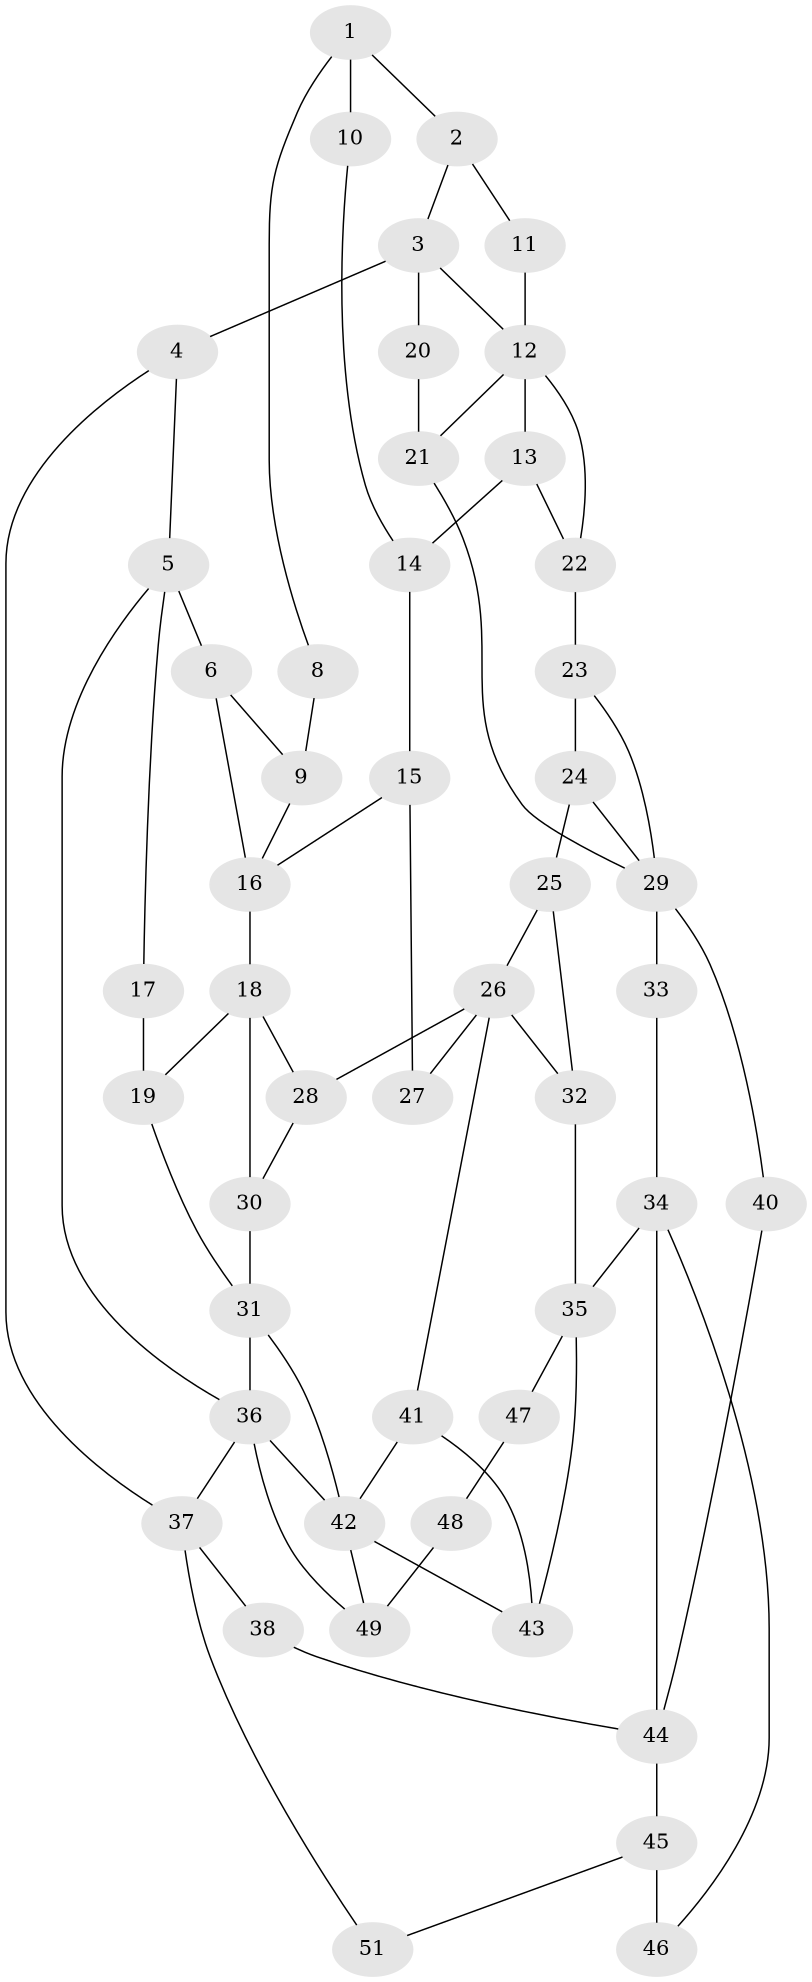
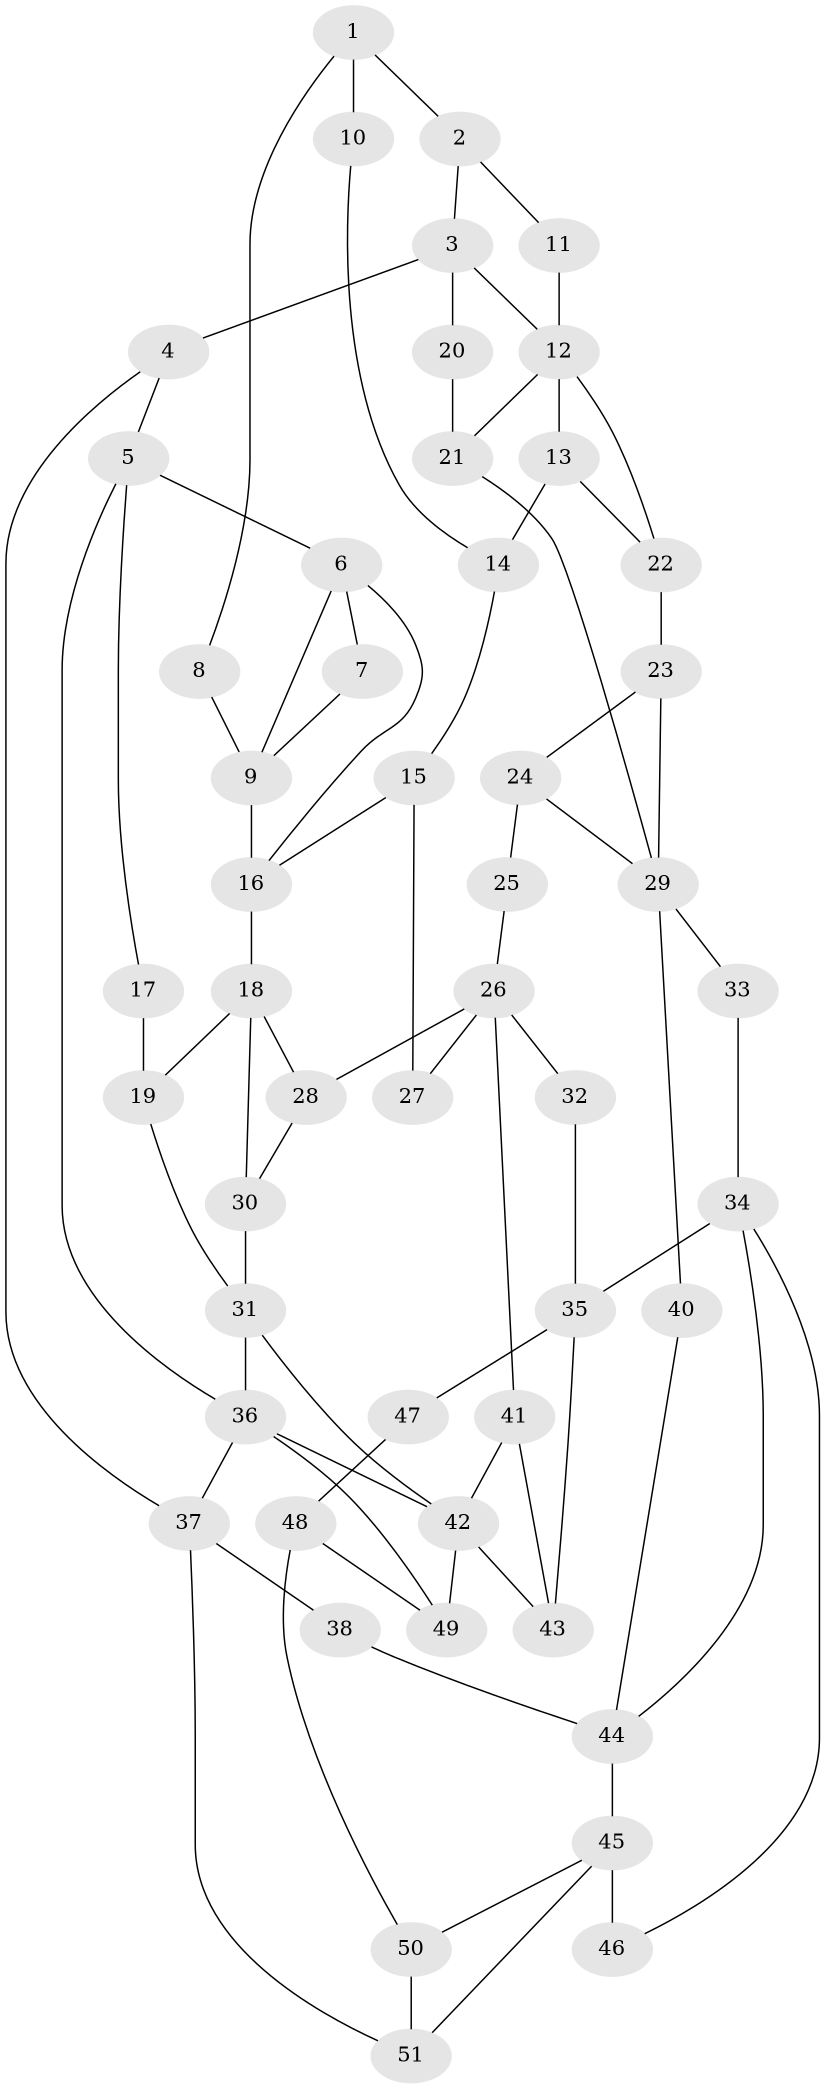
node "7": added
edge "25" -- "32": removed
node "50": added
